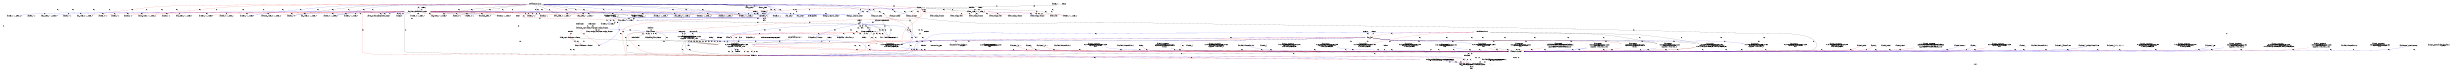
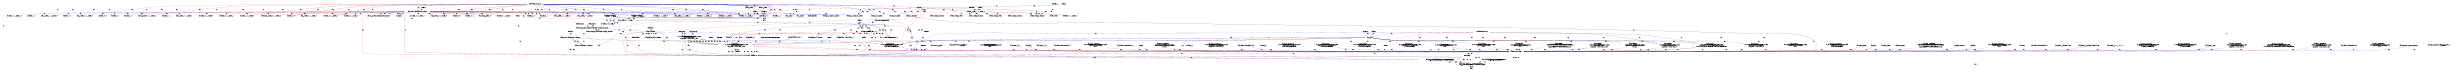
node "1000114": removed
